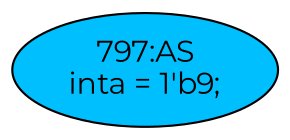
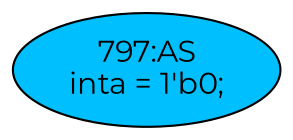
node "797:AS inta = 1'b9;": label "797:AS inta = 1'b9;" -> "797:AS inta = 1'b0;"
